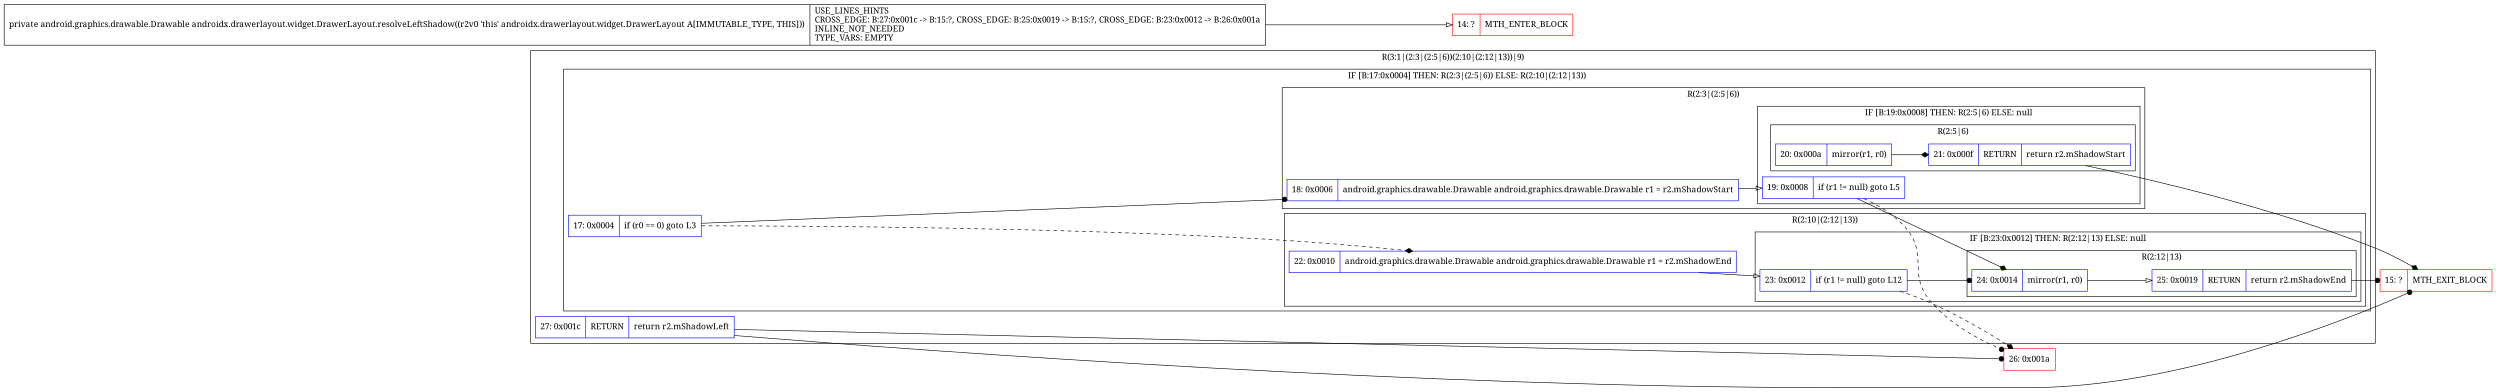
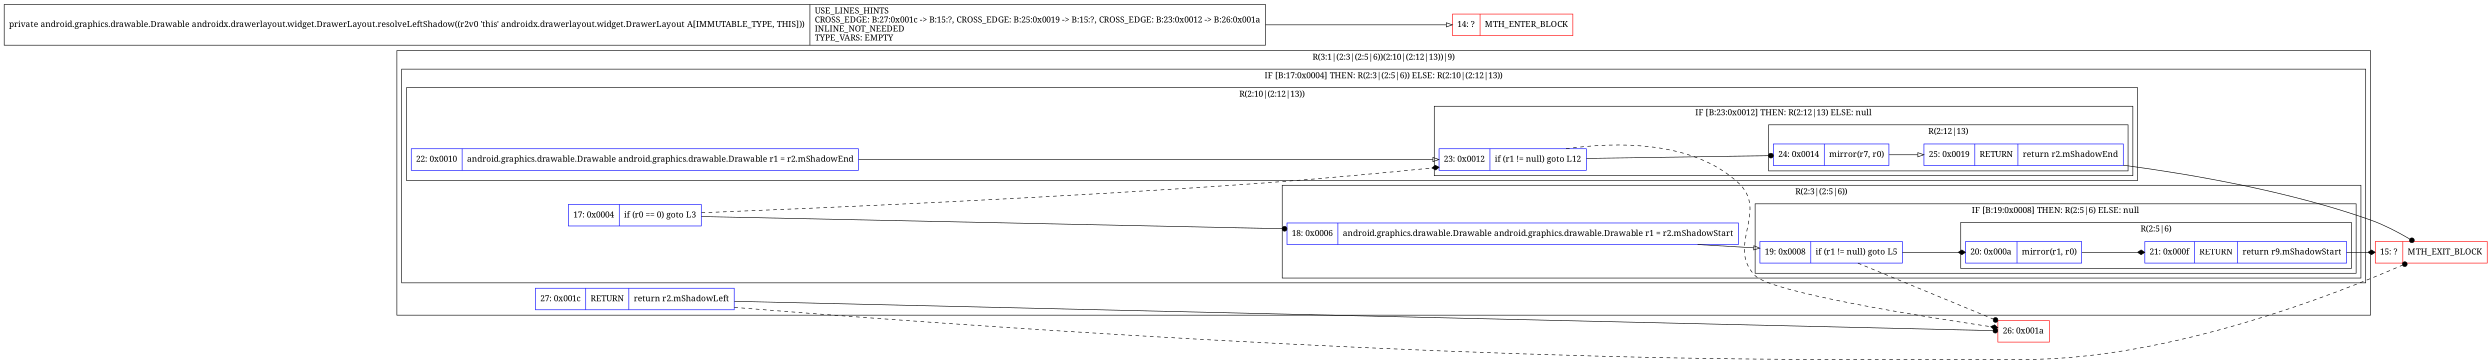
node "21: 0x000f": text "return r2.mShadowStart" -> "return r9.mShadowStart"
edge "17: 0x0004" -> "22: 0x0010": now "17: 0x0004" -> "23: 0x0012"
edge "19: 0x0008" -> "24: 0x0014": now "19: 0x0008" -> "20: 0x000a"
node "24: 0x0014": text "mirror(r1, r0)" -> "mirror(r7, r0)"
edge "27: 0x001c" -> "15: ?": style solid -> dashed
